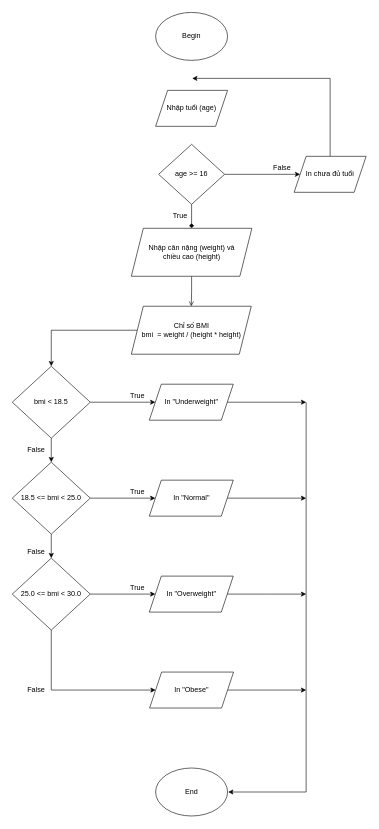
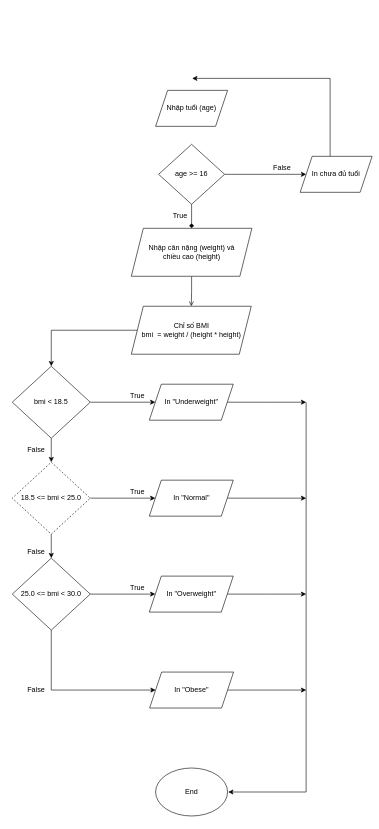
node "Begin": removed
node "In chưa đủ tuổi": moved (330, 174) -> (336, 174)
node "18.5 <= bmi < 25.0": style solid -> dashed
